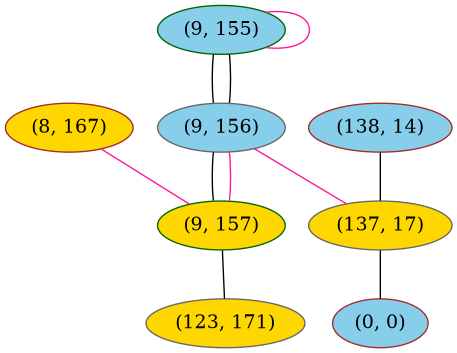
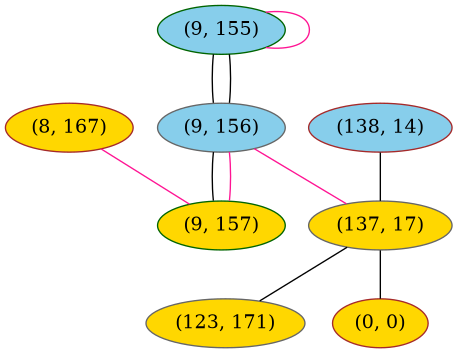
edge "(9, 157)" -- "(123, 171)": now "(137, 17)" -- "(123, 171)"
node "(0, 0)": fillcolor skyblue -> gold
